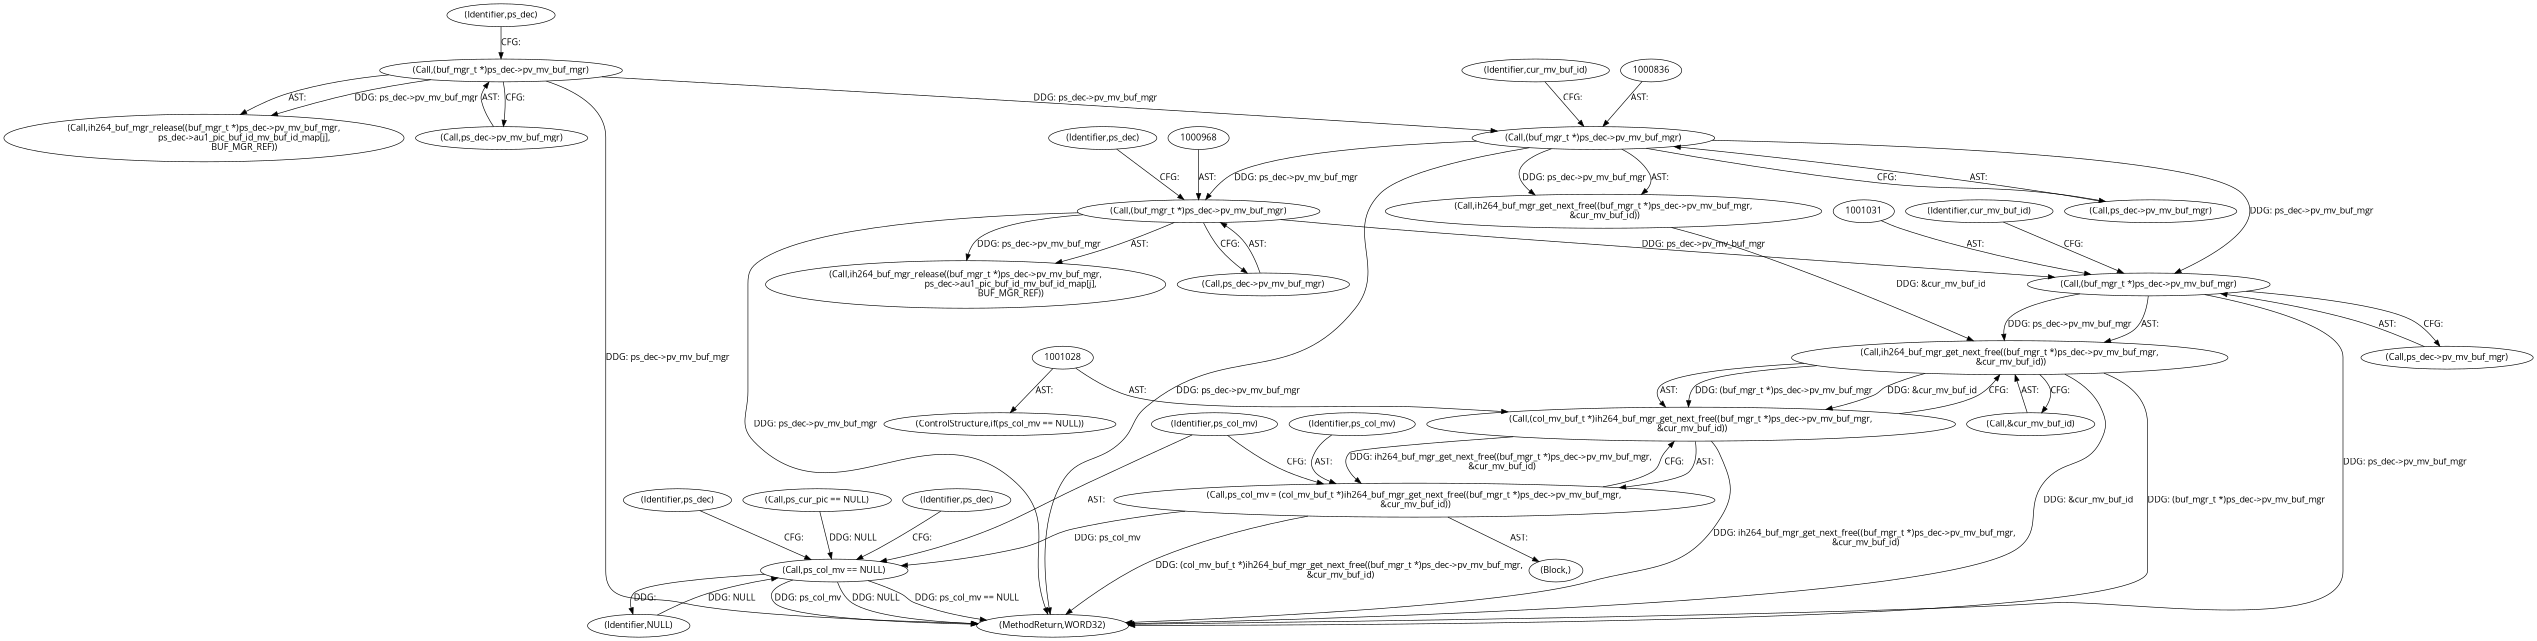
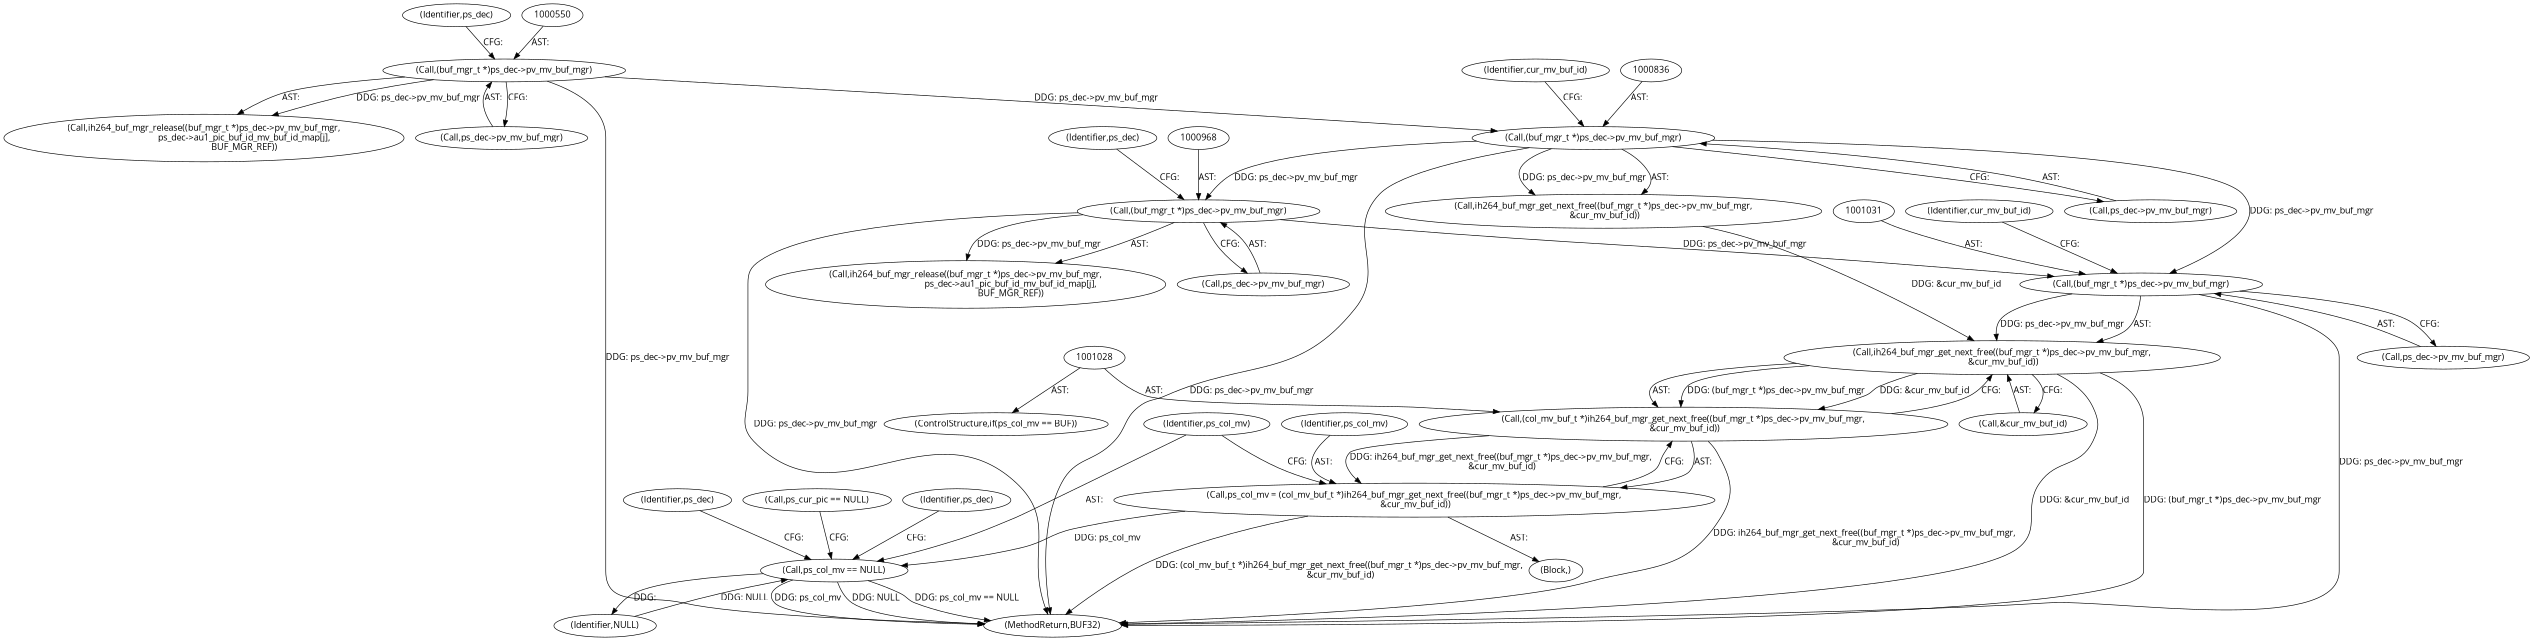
node "1000550": added
node "(ControlStructure,if(ps_col_mv == NULL))": label "(ControlStructure,if(ps_col_mv == NULL))" -> "(ControlStructure,if(ps_col_mv == BUF))"
edge "(Call,ps_cur_pic == NULL)" -> "(Call,ps_col_mv == NULL)": label "DDG: NULL" -> "CFG: "
node "(MethodReturn,WORD32)": label "(MethodReturn,WORD32)" -> "(MethodReturn,BUF32)"
